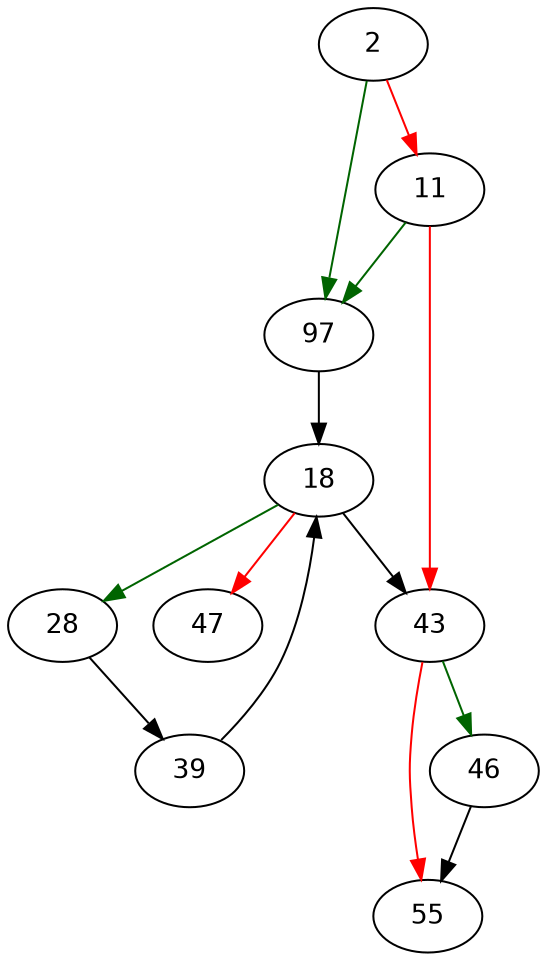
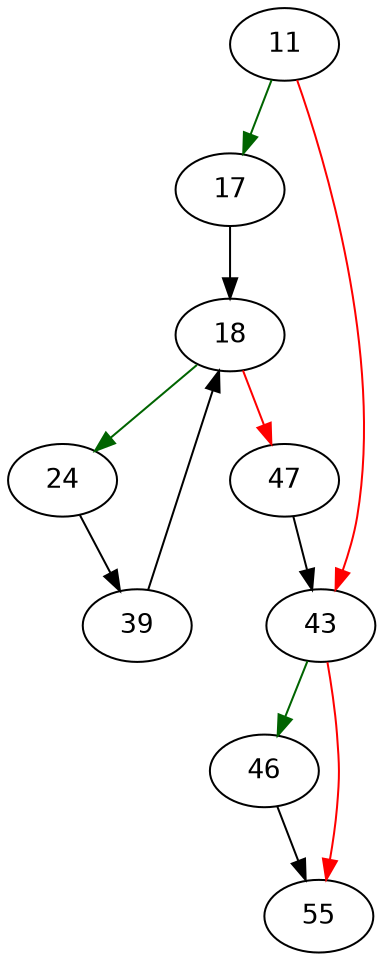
node "2": removed
node "97": label "97" -> "17"
edge "18" -> "43": now "47" -> "43"
node "28": label "28" -> "24"
